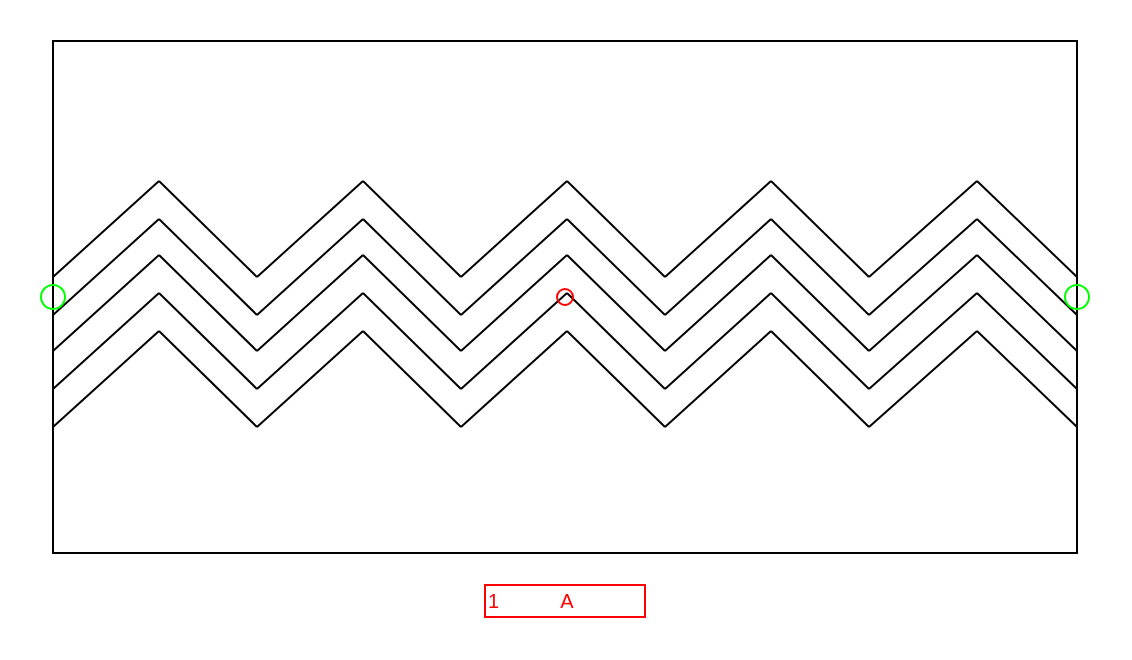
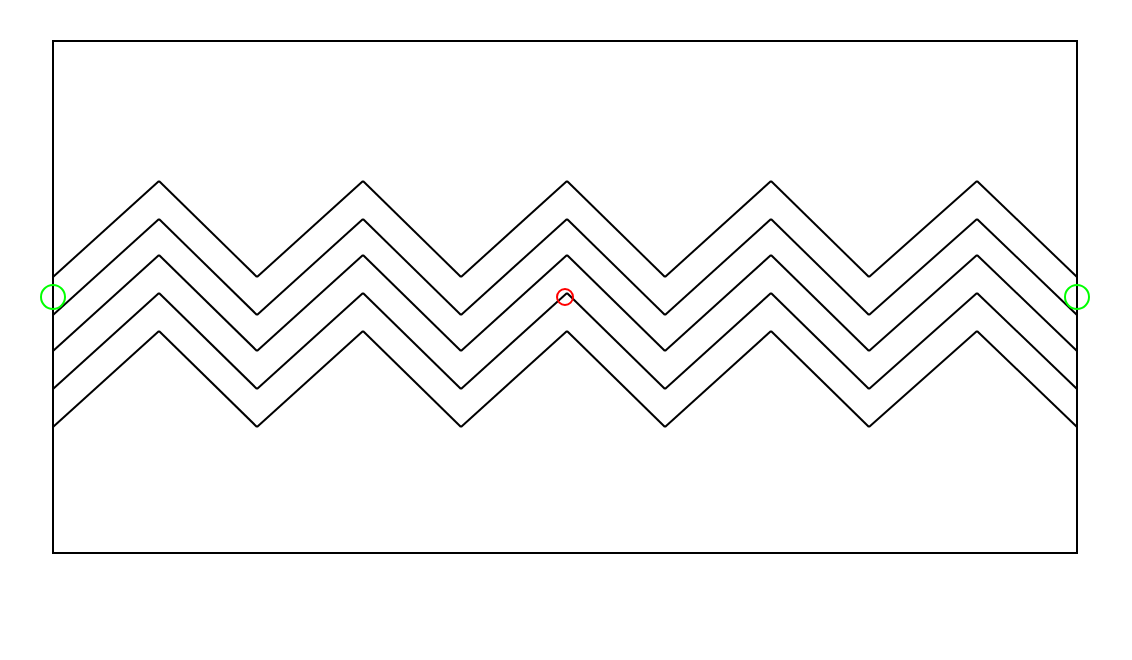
node "1 A": removed
